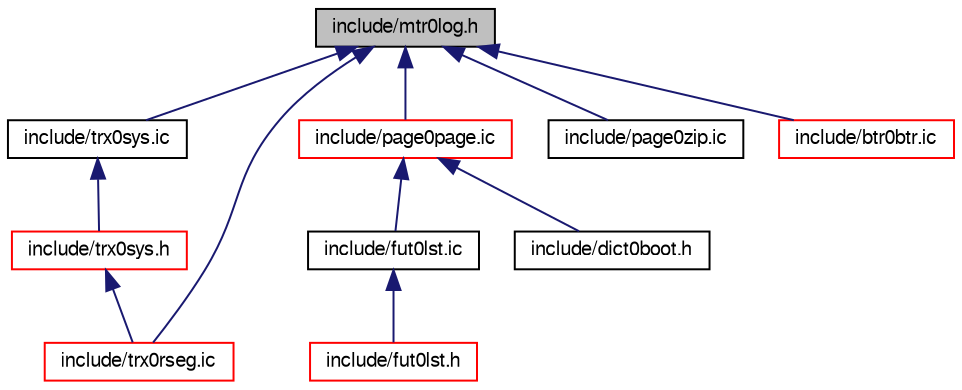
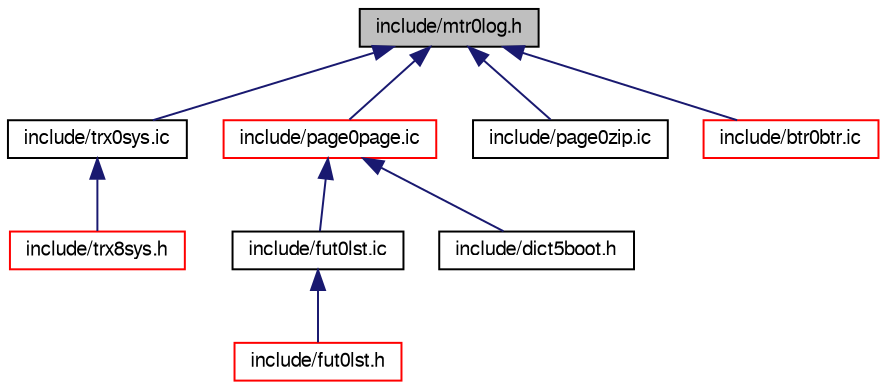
node "include/trx0sys.h": label "include/trx0sys.h" -> "include/trx8sys.h"
node "include/dict0boot.h": label "include/dict0boot.h" -> "include/dict5boot.h"
node "include/trx0rseg.ic": removed
